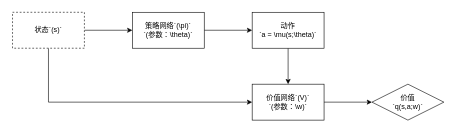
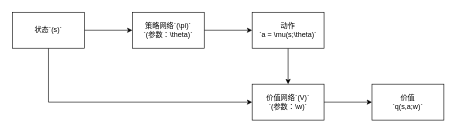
node "状态`(s)`": style dashed -> solid
node "价值 `q(s,a;w)`": shape diamond -> rectangle
